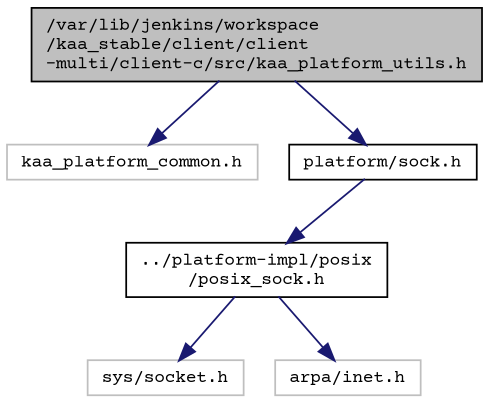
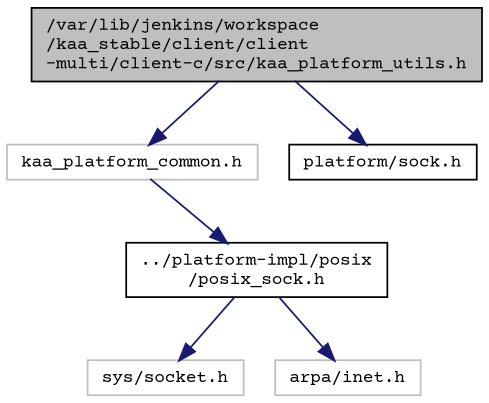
edge "platform/sock.h" -> "../platform-impl/posix /posix_sock.h": now "kaa_platform_common.h" -> "../platform-impl/posix /posix_sock.h"
